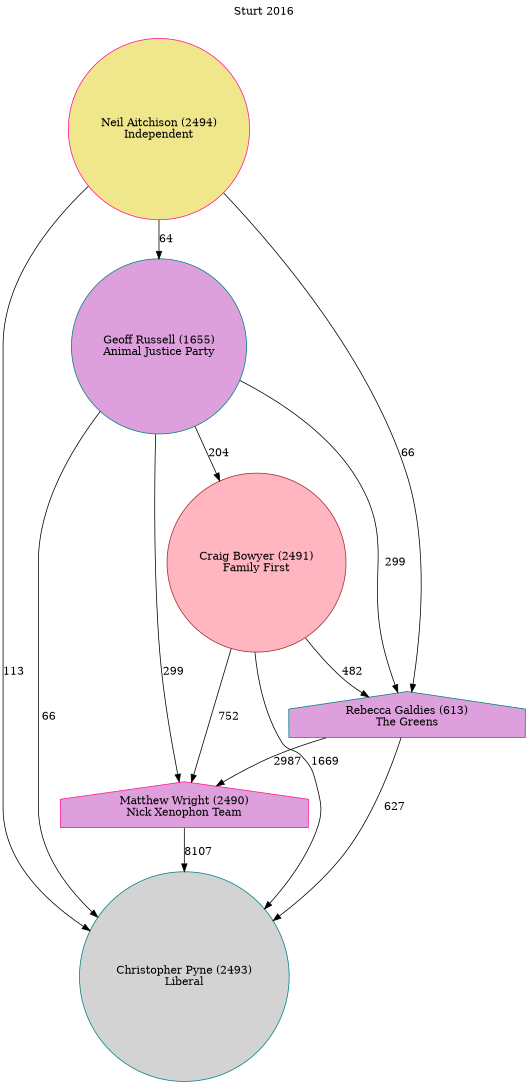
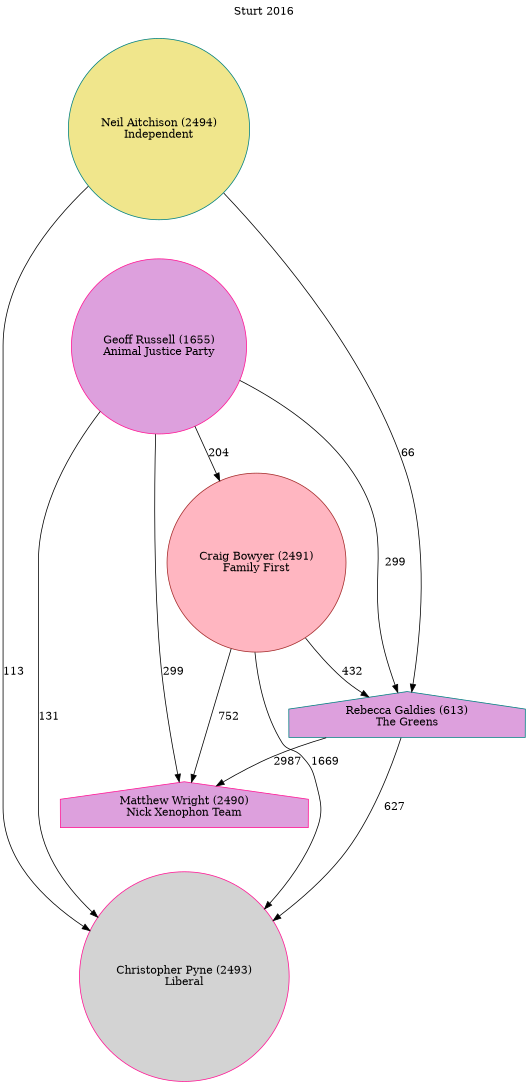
node "Neil Aitchison (2494) Independent": color deeppink -> teal
edge "Neil Aitchison (2494) Independent" -> "Geoff Russell (1655) Animal Justice Party": removed, label "64"
node "Geoff Russell (1655) Animal Justice Party": color teal -> deeppink
edge "Craig Bowyer (2491) Family First" -> "Rebecca Galdies (613) The Greens": label "482" -> "432"
edge "Geoff Russell (1655) Animal Justice Party" -> "Christopher Pyne (2493) Liberal": label "66" -> "131"
edge "Matthew Wright (2490) Nick Xenophon Team" -> "Christopher Pyne (2493) Liberal": removed, label "8107"
node "Christopher Pyne (2493) Liberal": color teal -> deeppink
